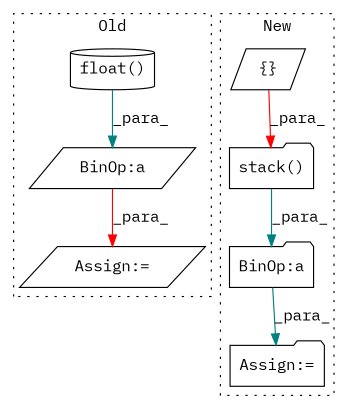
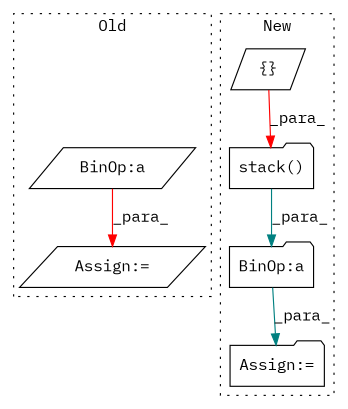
node "float()": removed
